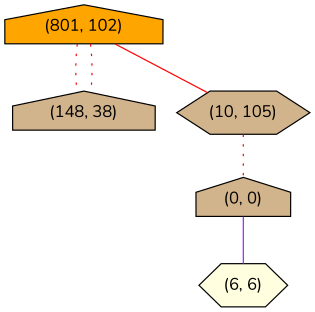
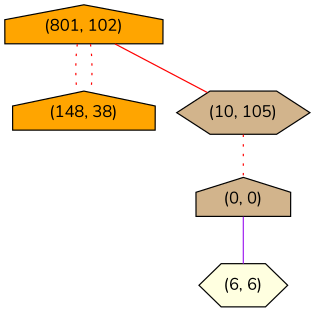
node "(148, 38)": fillcolor tan -> orange
